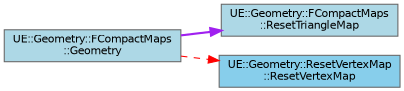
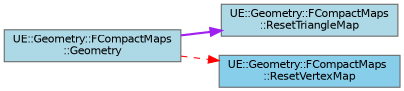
node "UE::Geometry::ResetVertexMap ::ResetVertexMap": label "UE::Geometry::ResetVertexMap ::ResetVertexMap" -> "UE::Geometry::FCompactMaps ::ResetVertexMap"
